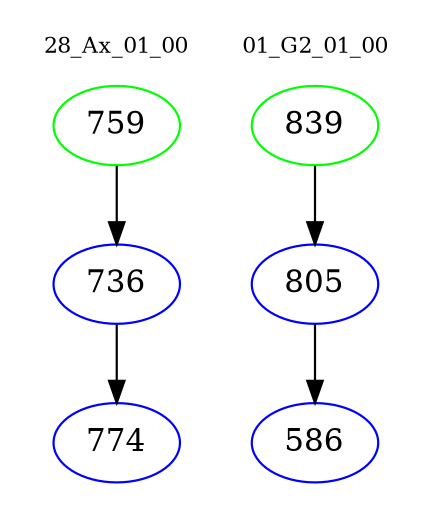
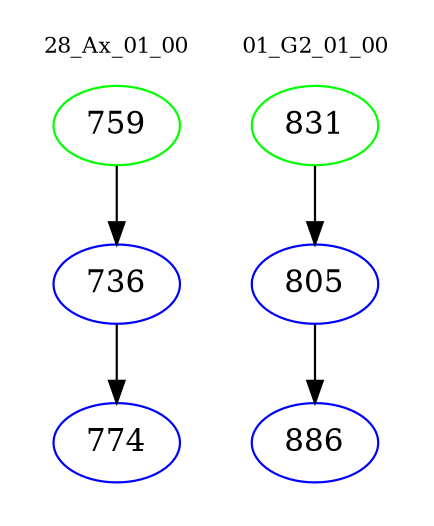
node "839": label "839" -> "831"
node "586": label "586" -> "886"
